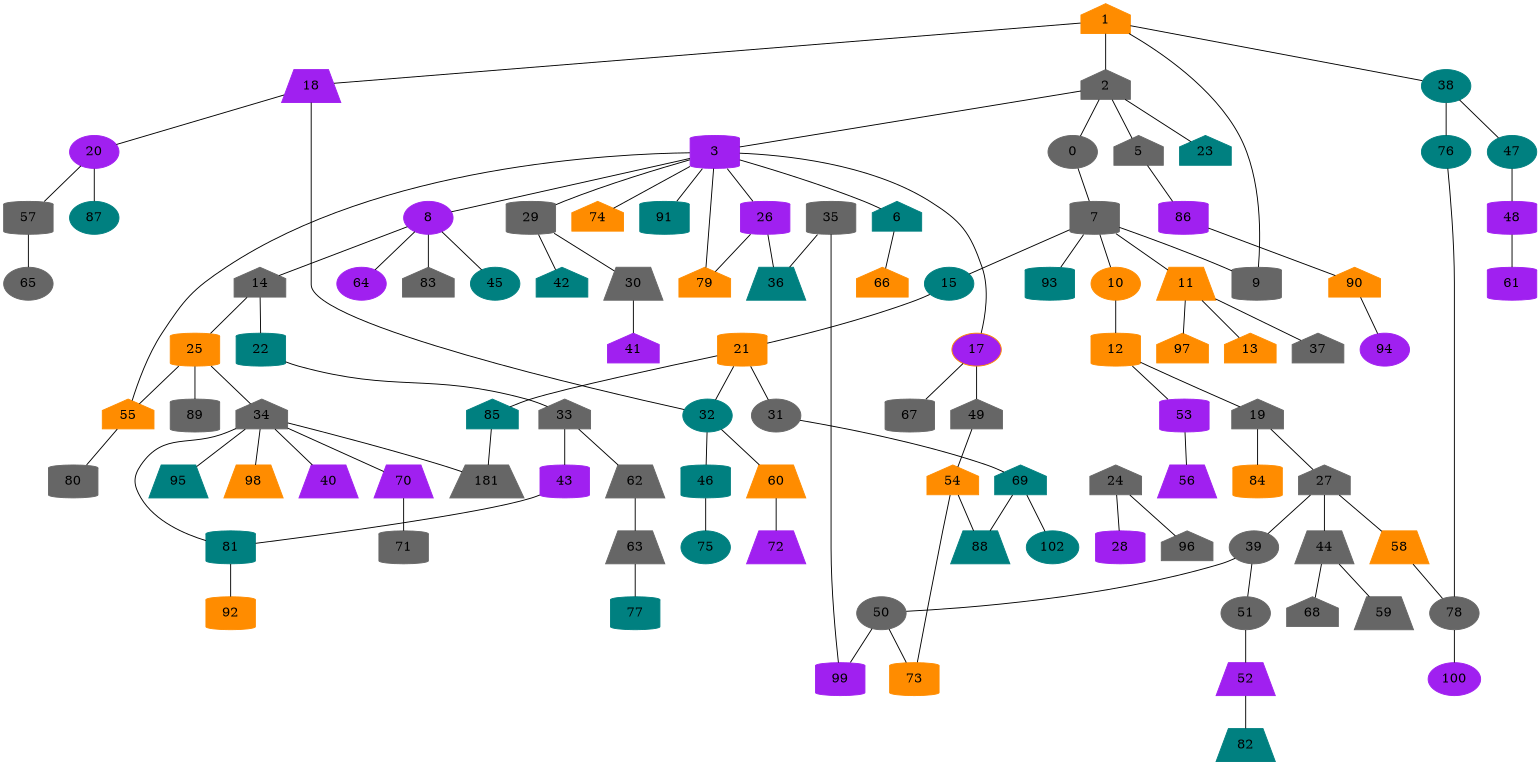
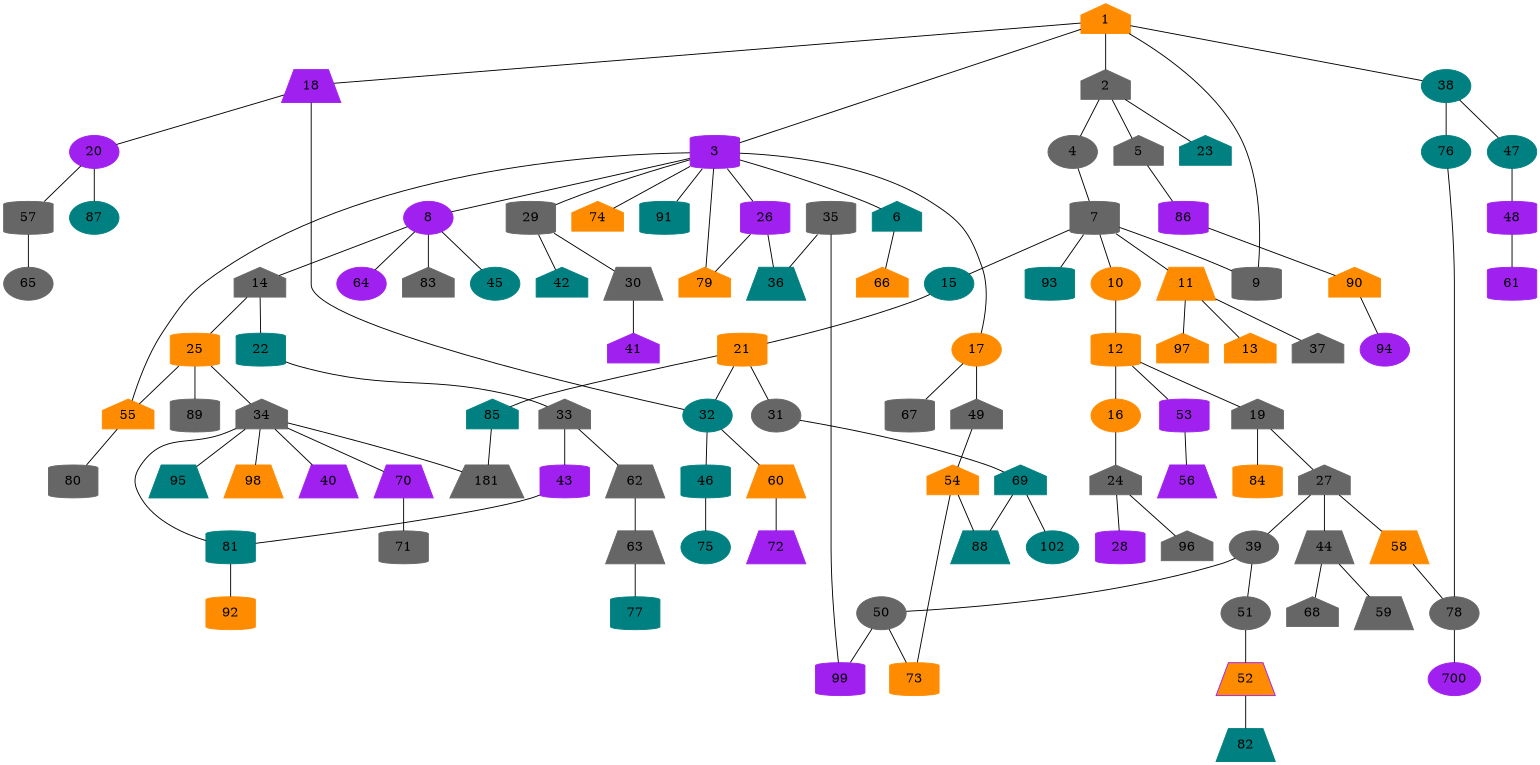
edge "2" -- "3": now "1" -- "3"
node "0": label "0" -> "4"
node "17": fillcolor purple -> darkorange
node "16": added
node "52": fillcolor purple -> darkorange
node "100": label "100" -> "700"
